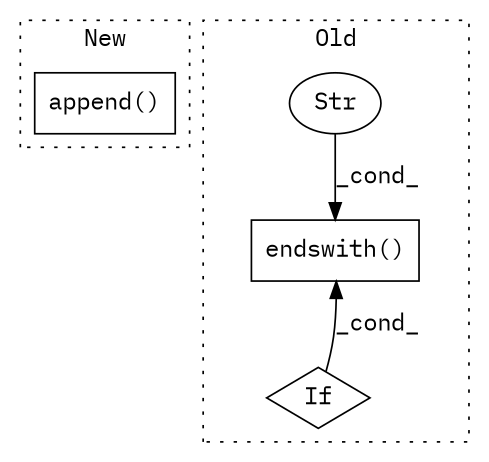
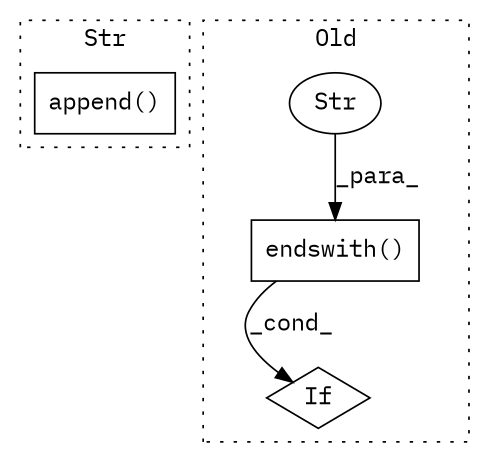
cluster "New": label "New" -> "Str"
edge "Str" -> "endswith()": label "_cond_" -> "_para_"
edge "If" -> "endswith()": reversed
